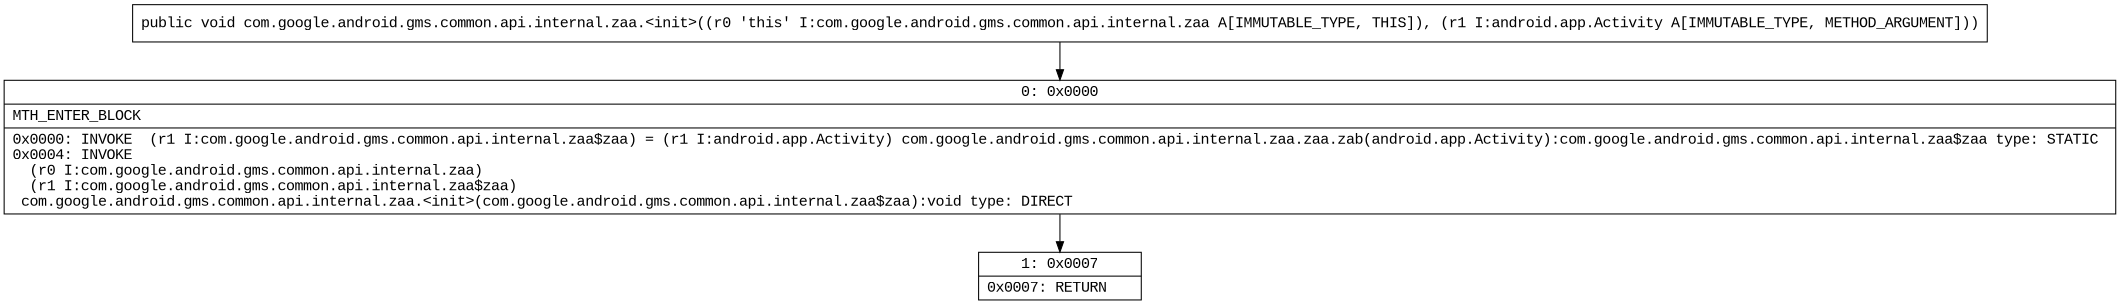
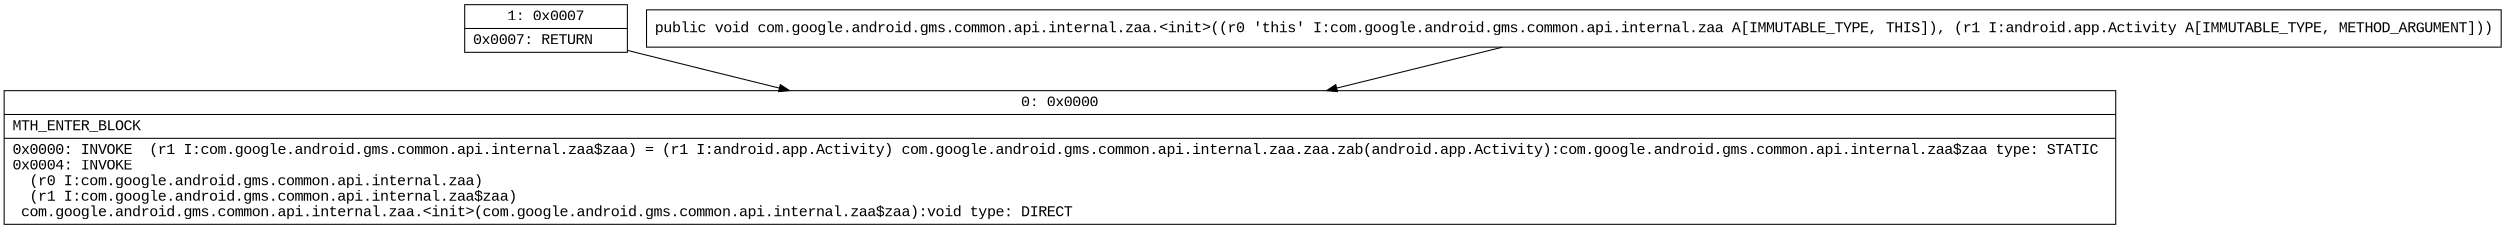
edge "0: 0x0000" -> "1: 0x0007": reversed
